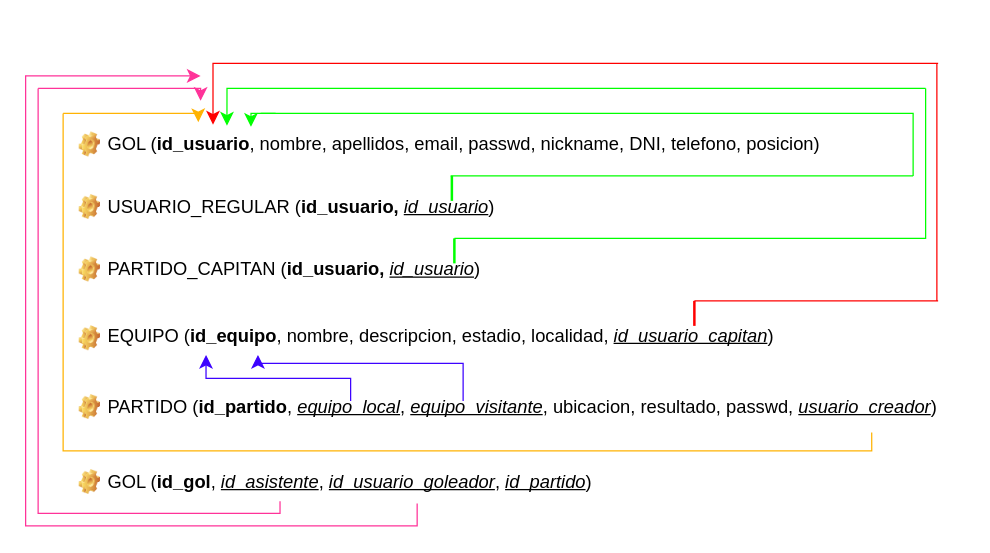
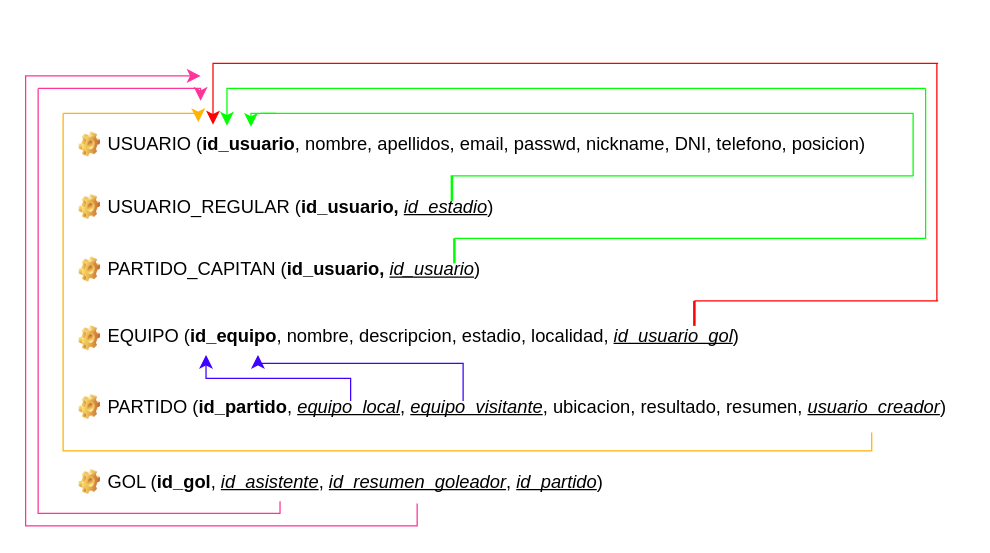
node "GOL (id_usuario, nombre, apellidos, email, passwd, nickname, DNI, telefono, posicion)": label "GOL (id_usuario, nombre, apellidos, email, passwd, nickname, DNI, telefono, posicion)" -> "USUARIO (id_usuario, nombre, apellidos, email, passwd, nickname, DNI, telefono, posicion)"
node "USUARIO_REGULAR (id_usuario, id_usuario)": label "USUARIO_REGULAR (id_usuario, id_usuario)" -> "USUARIO_REGULAR (id_usuario, id_estadio)"
node "EQUIPO (id_equipo, nombre, descripcion, estadio, localidad, id_usuario_capitan)": label "EQUIPO (id_equipo, nombre, descripcion, estadio, localidad, id_usuario_capitan)" -> "EQUIPO (id_equipo, nombre, descripcion, estadio, localidad, id_usuario_gol)"
node "PARTIDO (id_partido, equipo_local, equipo_visitante, ubicacion, resultado, passwd, usuario_creador)": label "PARTIDO (id_partido, equipo_local, equipo_visitante, ubicacion, resultado, passwd, usuario_creador)" -> "PARTIDO (id_partido, equipo_local, equipo_visitante, ubicacion, resultado, resumen, usuario_creador)"
node "GOL (id_gol, id_asistente, id_usuario_goleador, id_partido)": label "GOL (id_gol, id_asistente, id_usuario_goleador, id_partido)" -> "GOL (id_gol, id_asistente, id_resumen_goleador, id_partido)"
